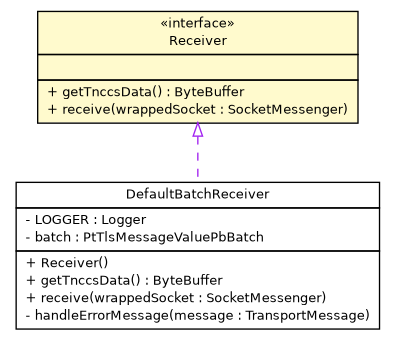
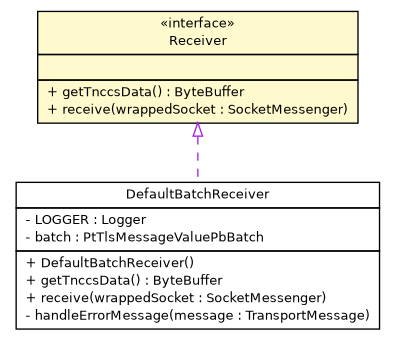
node "DefaultBatchReceiver": text "+ Receiver()" -> "+ DefaultBatchReceiver()"
